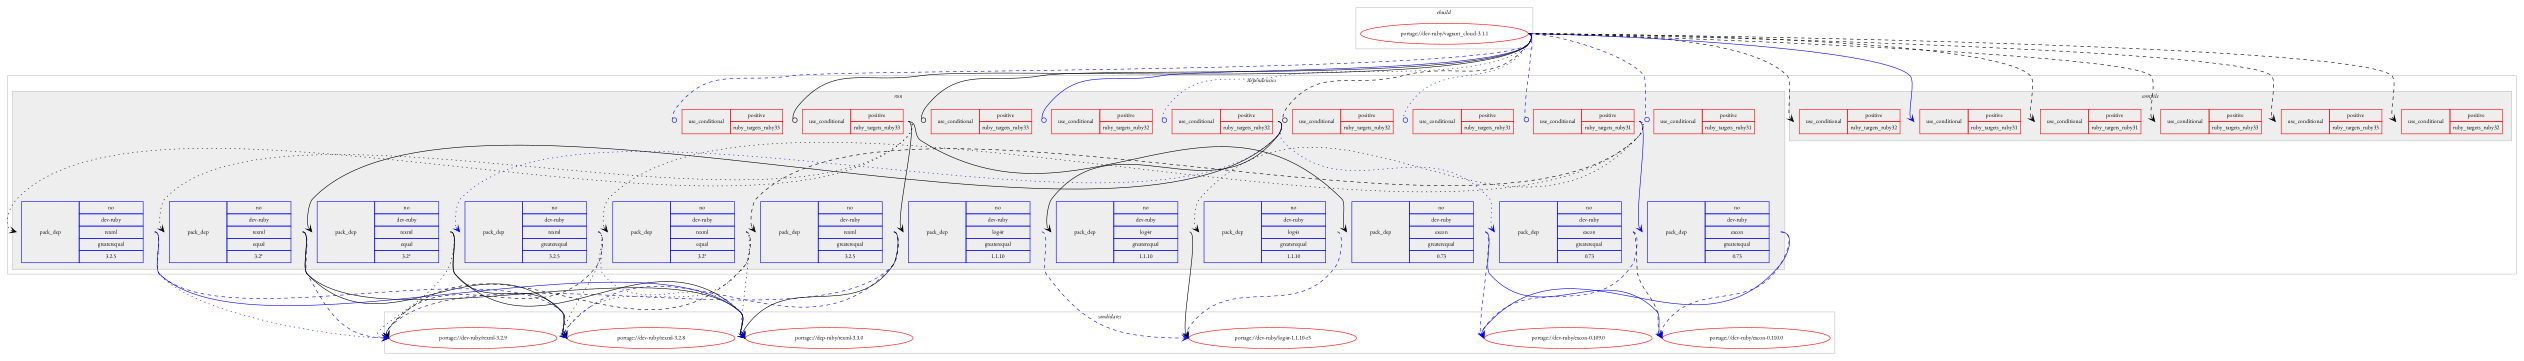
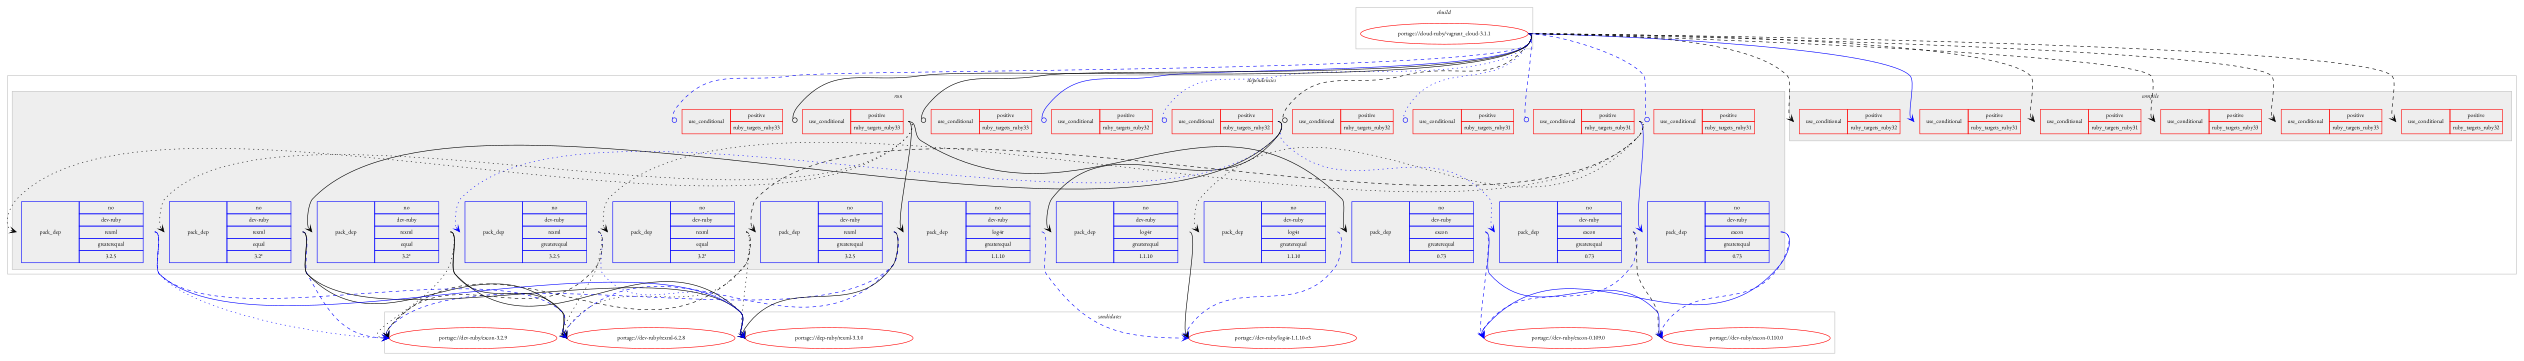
node "portage://dev-ruby/vagrant_cloud-3.1.1": label "portage://dev-ruby/vagrant_cloud-3.1.1" -> "portage://cloud-ruby/vagrant_cloud-3.1.1"
node "portage://dev-ruby/rexml-3.2.9": label "portage://dev-ruby/rexml-3.2.9" -> "portage://dev-ruby/excon-3.2.9"
node "portage://dev-ruby/rexml-3.2.8": label "portage://dev-ruby/rexml-3.2.8" -> "portage://dev-ruby/rexml-6.2.8"
